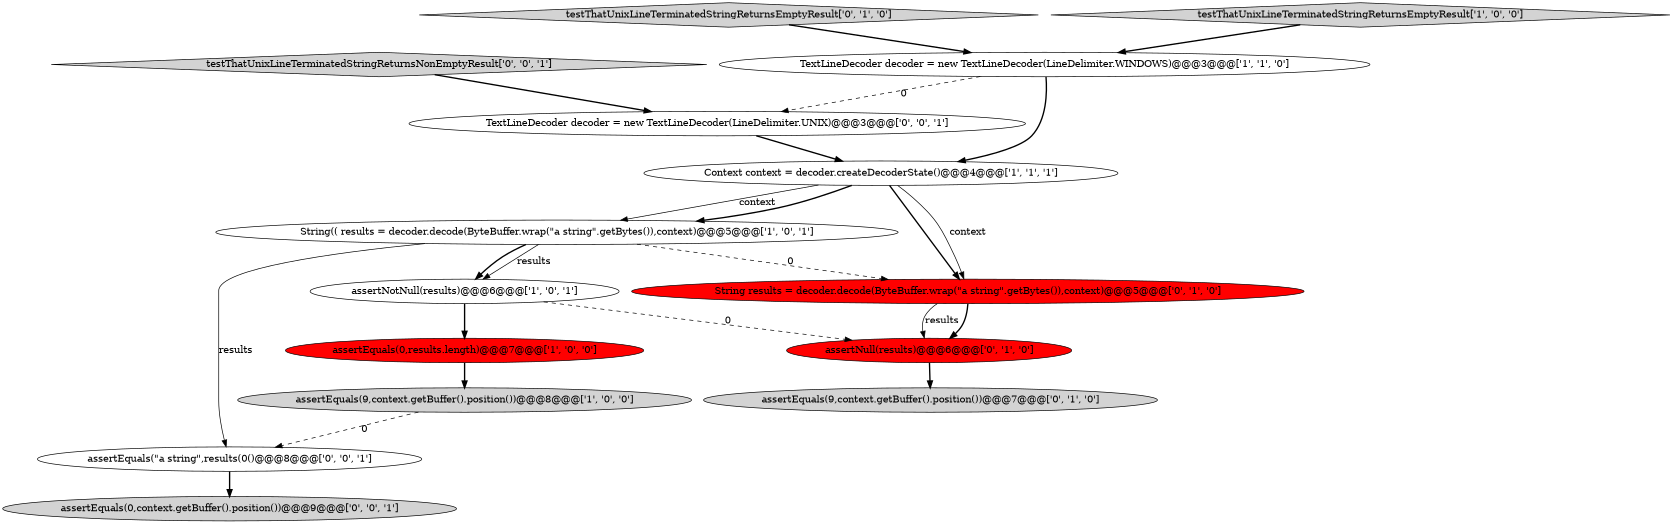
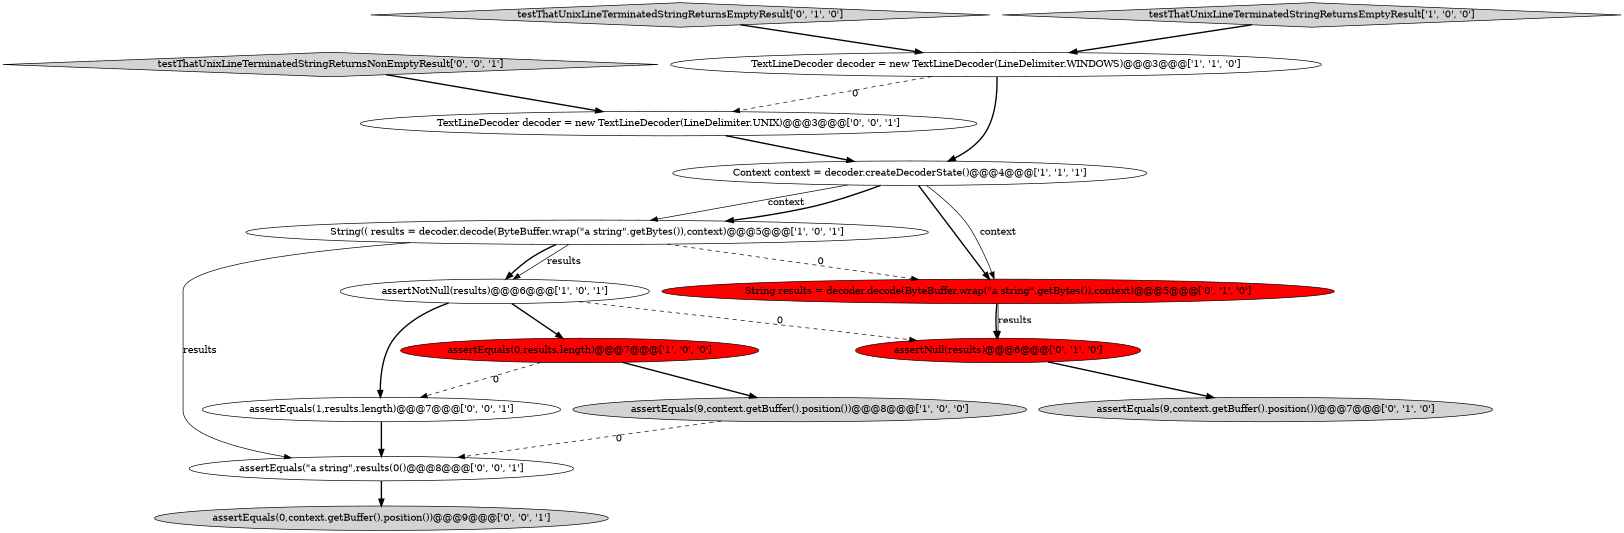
node "assertEquals(1,results.length)@@@7@@@['0', '0', '1']": added
